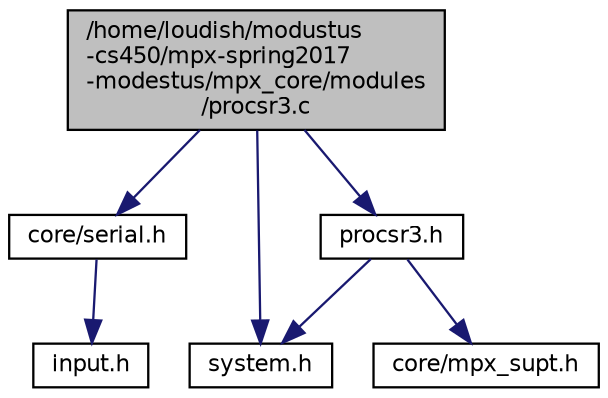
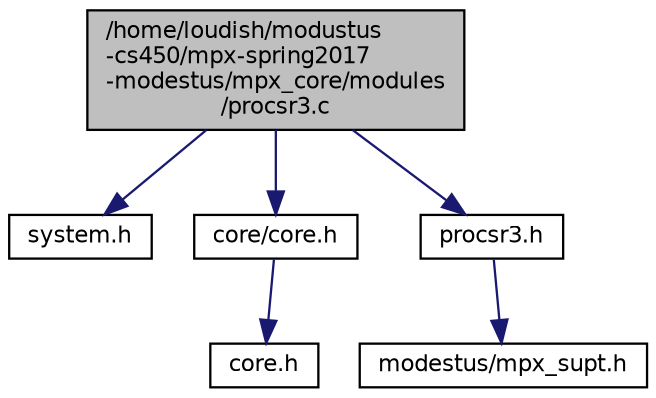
node "core/serial.h": label "core/serial.h" -> "core/core.h"
edge "procsr3.h" -> "system.h": removed
node "input.h": label "input.h" -> "core.h"
node "core/mpx_supt.h": label "core/mpx_supt.h" -> "modestus/mpx_supt.h"
